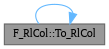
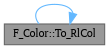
node "F_RlCol::To_RlCol": label "F_RlCol::To_RlCol" -> "F_Color::To_RlCol"
